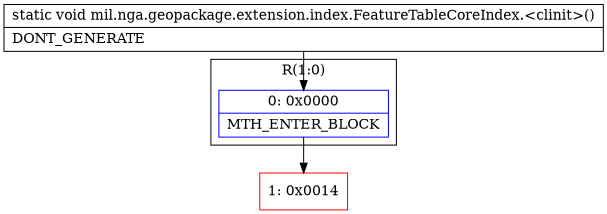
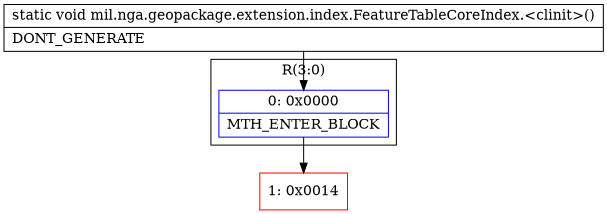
cluster "R(1:0)": label "R(1:0)" -> "R(3:0)"
